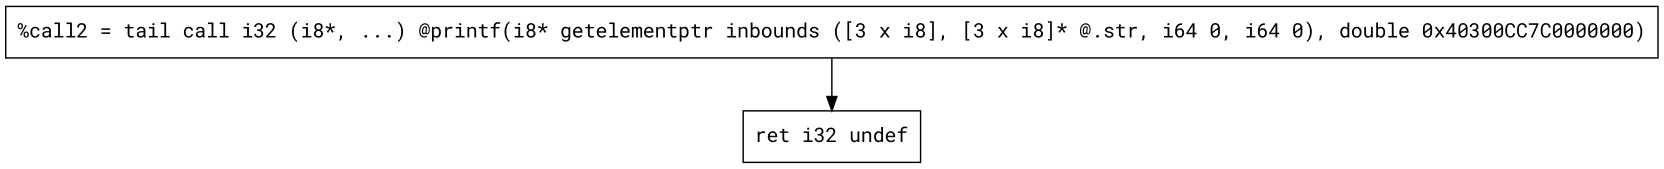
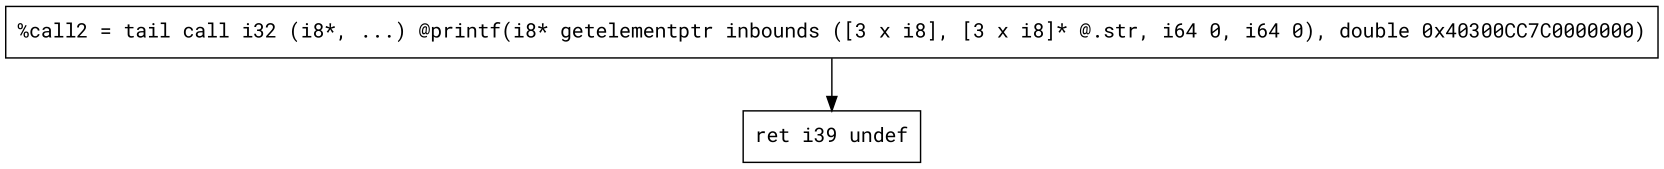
node "ret i32 undef": label "ret i32 undef" -> "ret i39 undef"
